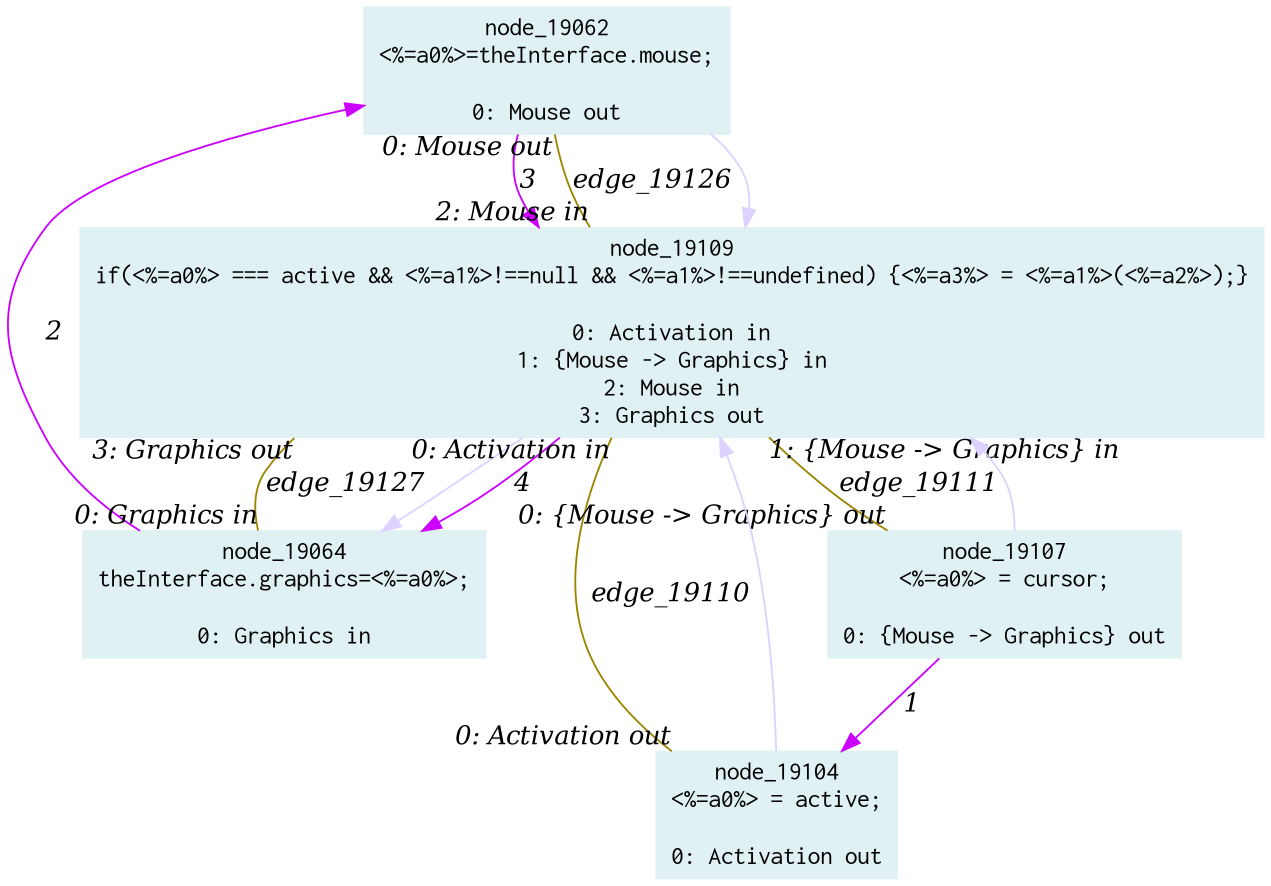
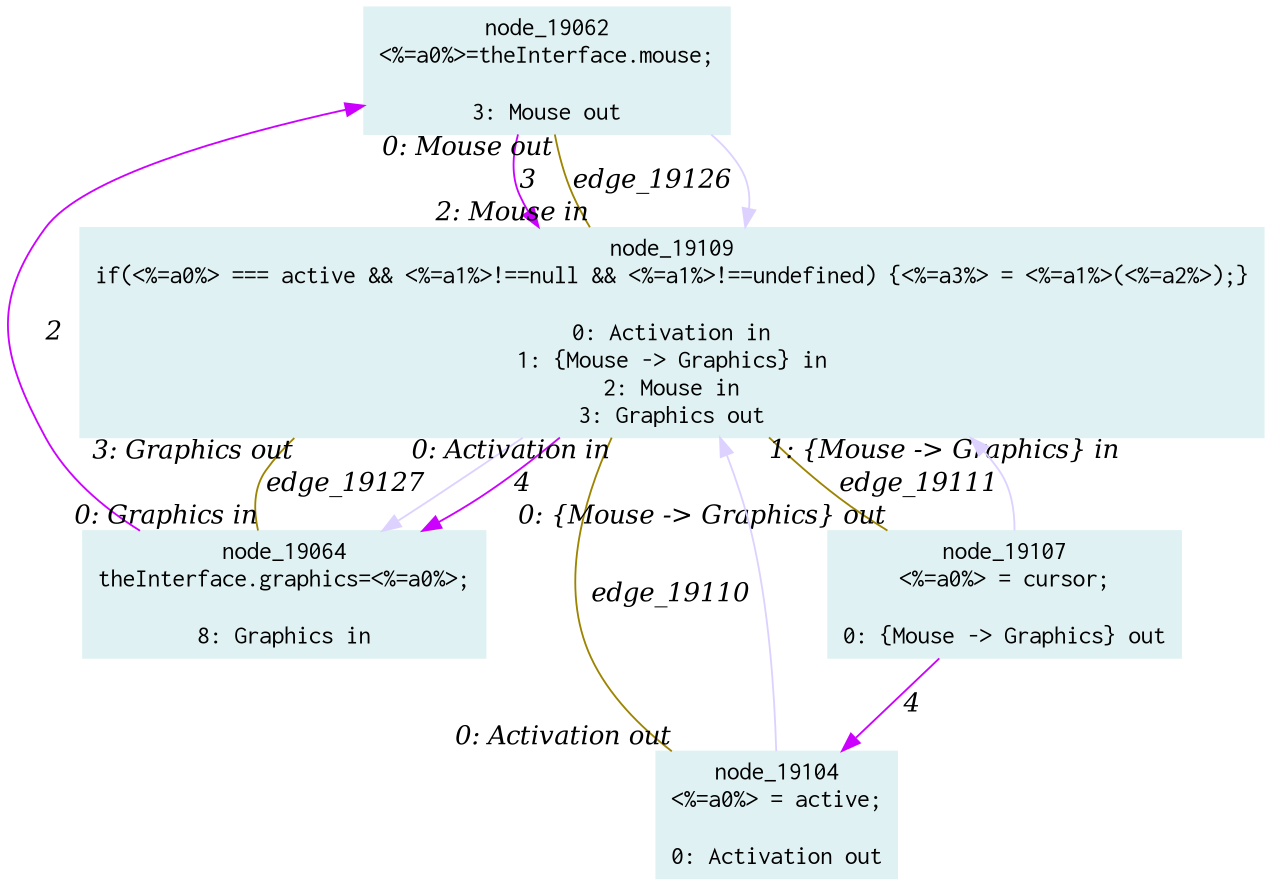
node "node_19062 <%=a0%>=theInterface.mouse; 0: Mouse out": label "node_19062 <%=a0%>=theInterface.mouse; 0: Mouse out" -> "node_19062 <%=a0%>=theInterface.mouse; 3: Mouse out"
node "node_19064 theInterface.graphics=<%=a0%>; 0: Graphics in": label "node_19064 theInterface.graphics=<%=a0%>; 0: Graphics in" -> "node_19064 theInterface.graphics=<%=a0%>; 8: Graphics in"
edge "node_19107 <%=a0%> = cursor; 0: {Mouse -> Graphics} out" -> "node_19104 <%=a0%> = active; 0: Activation out": label "1" -> "4"
